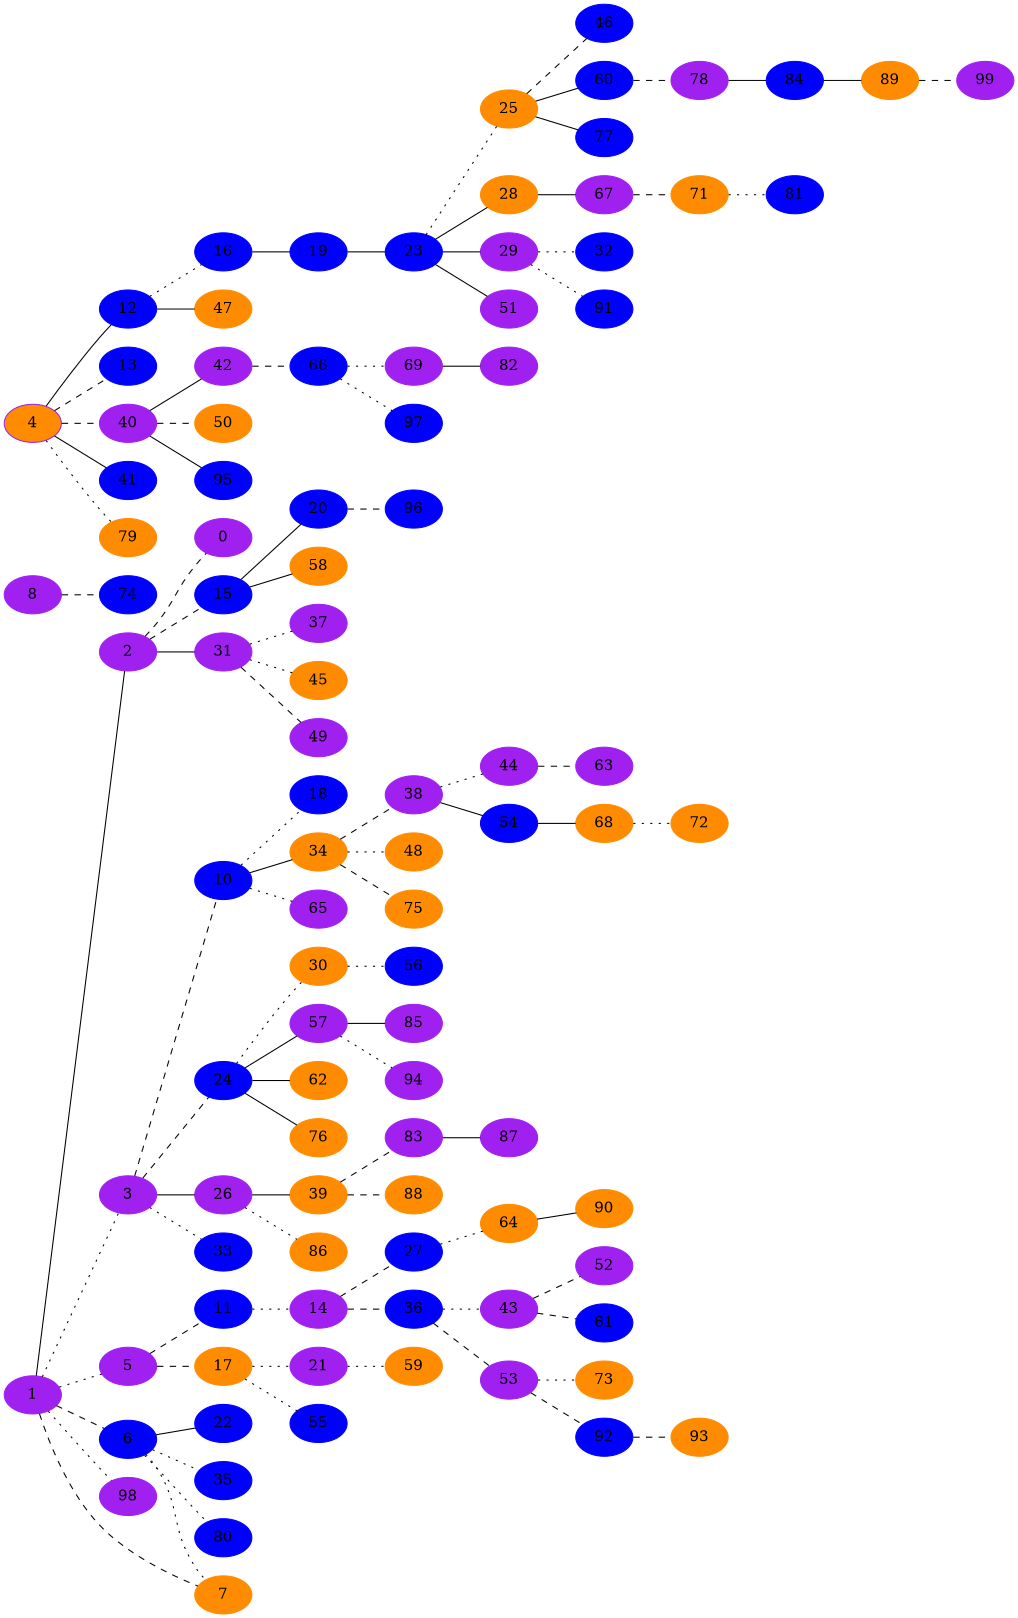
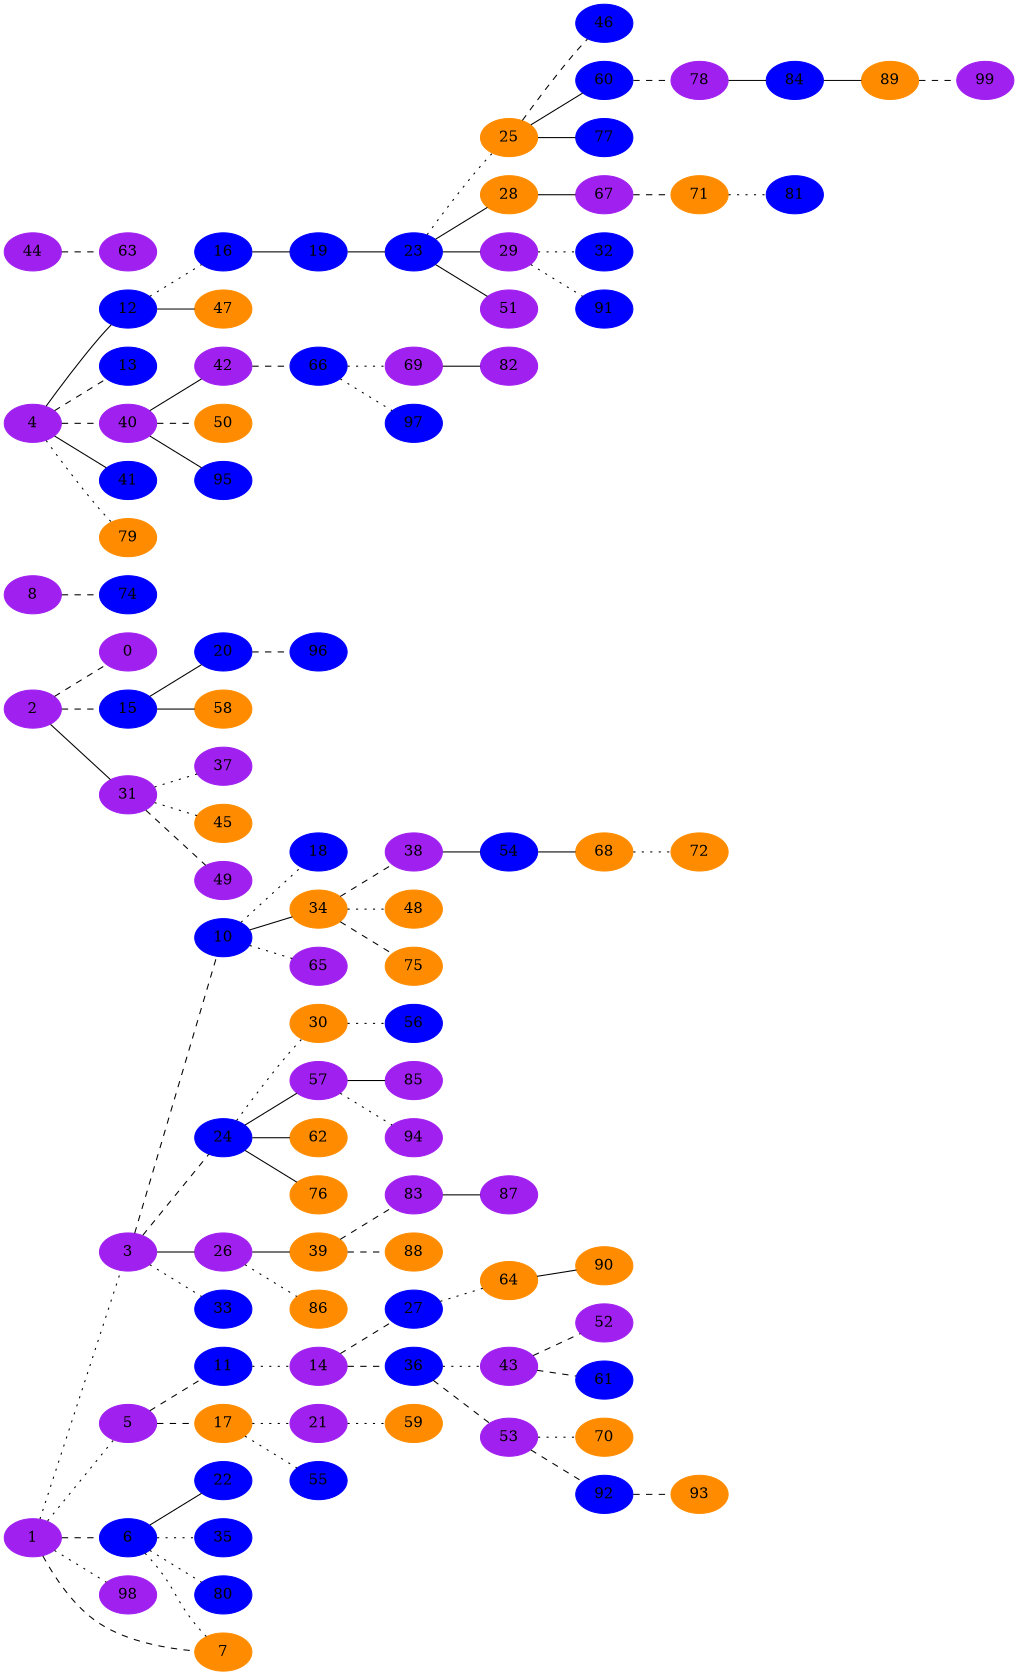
node "4": fillcolor darkorange -> purple
edge "44" -- "38": removed
edge "2" -- "1": removed
node "73": label "73" -> "70"
